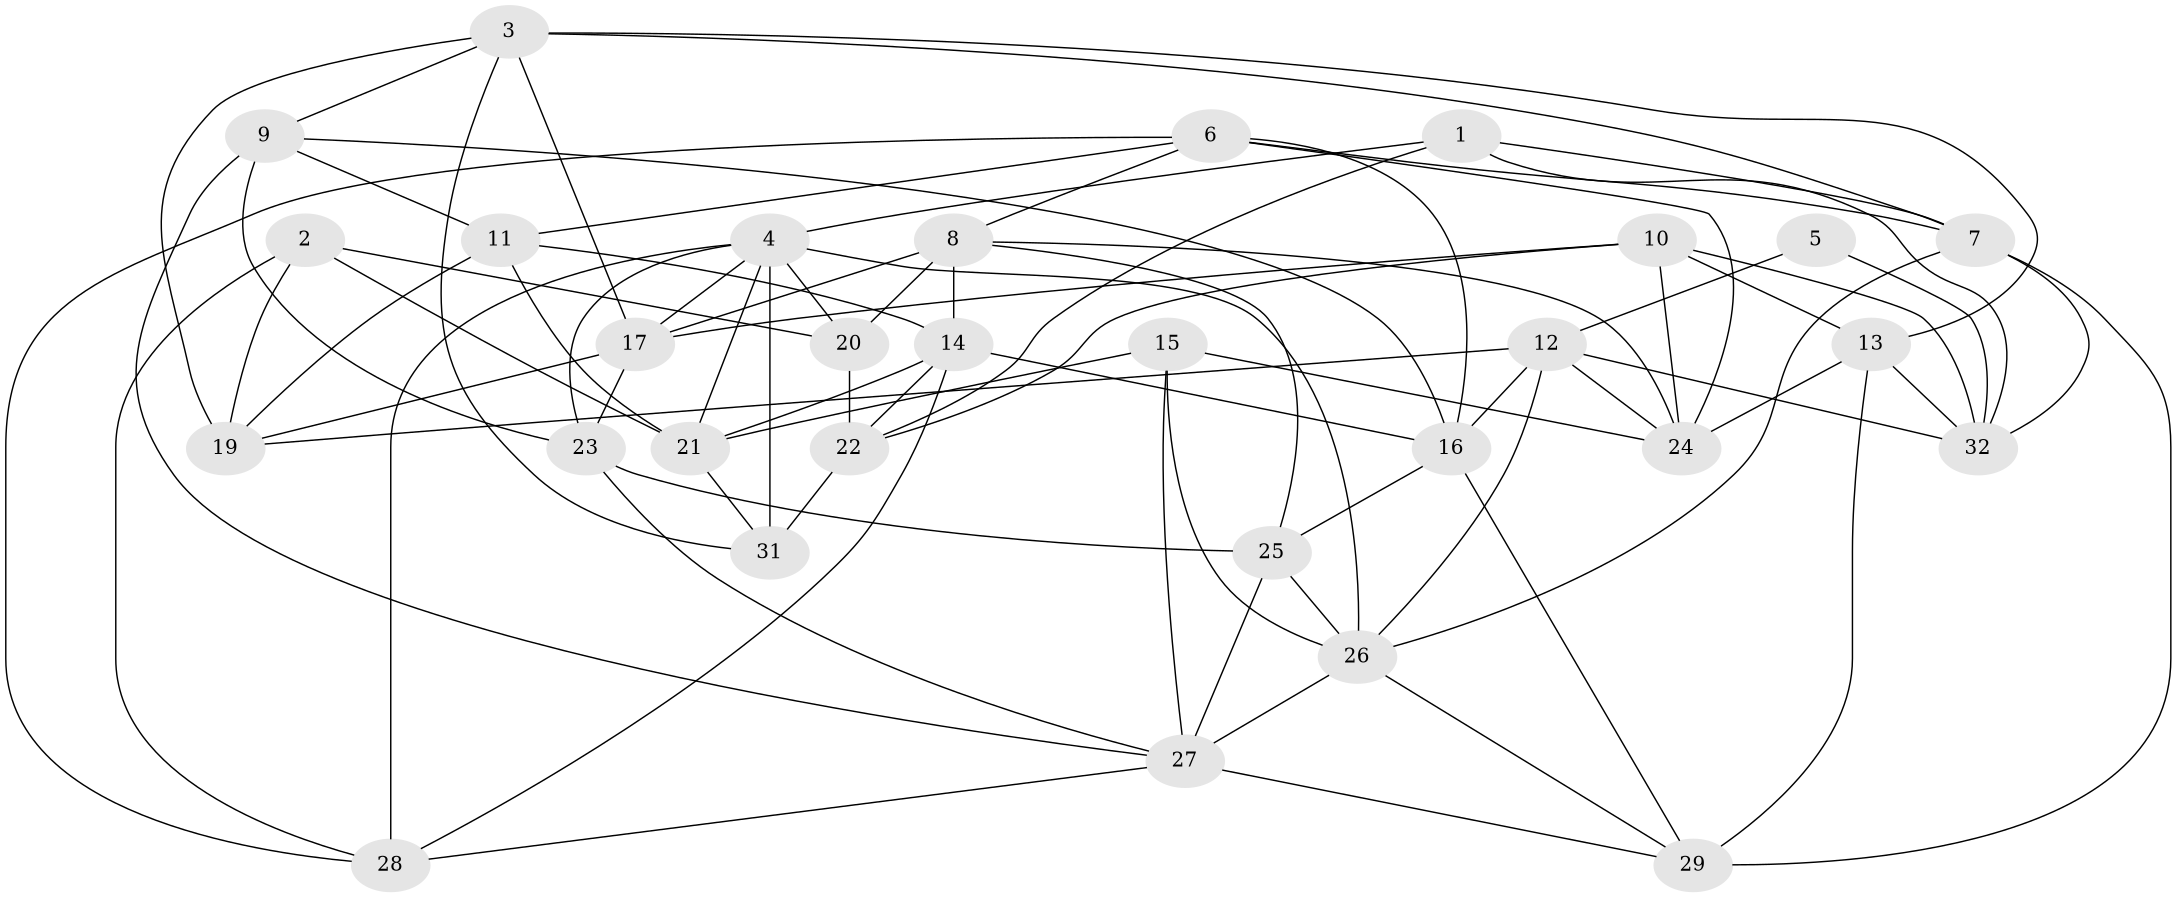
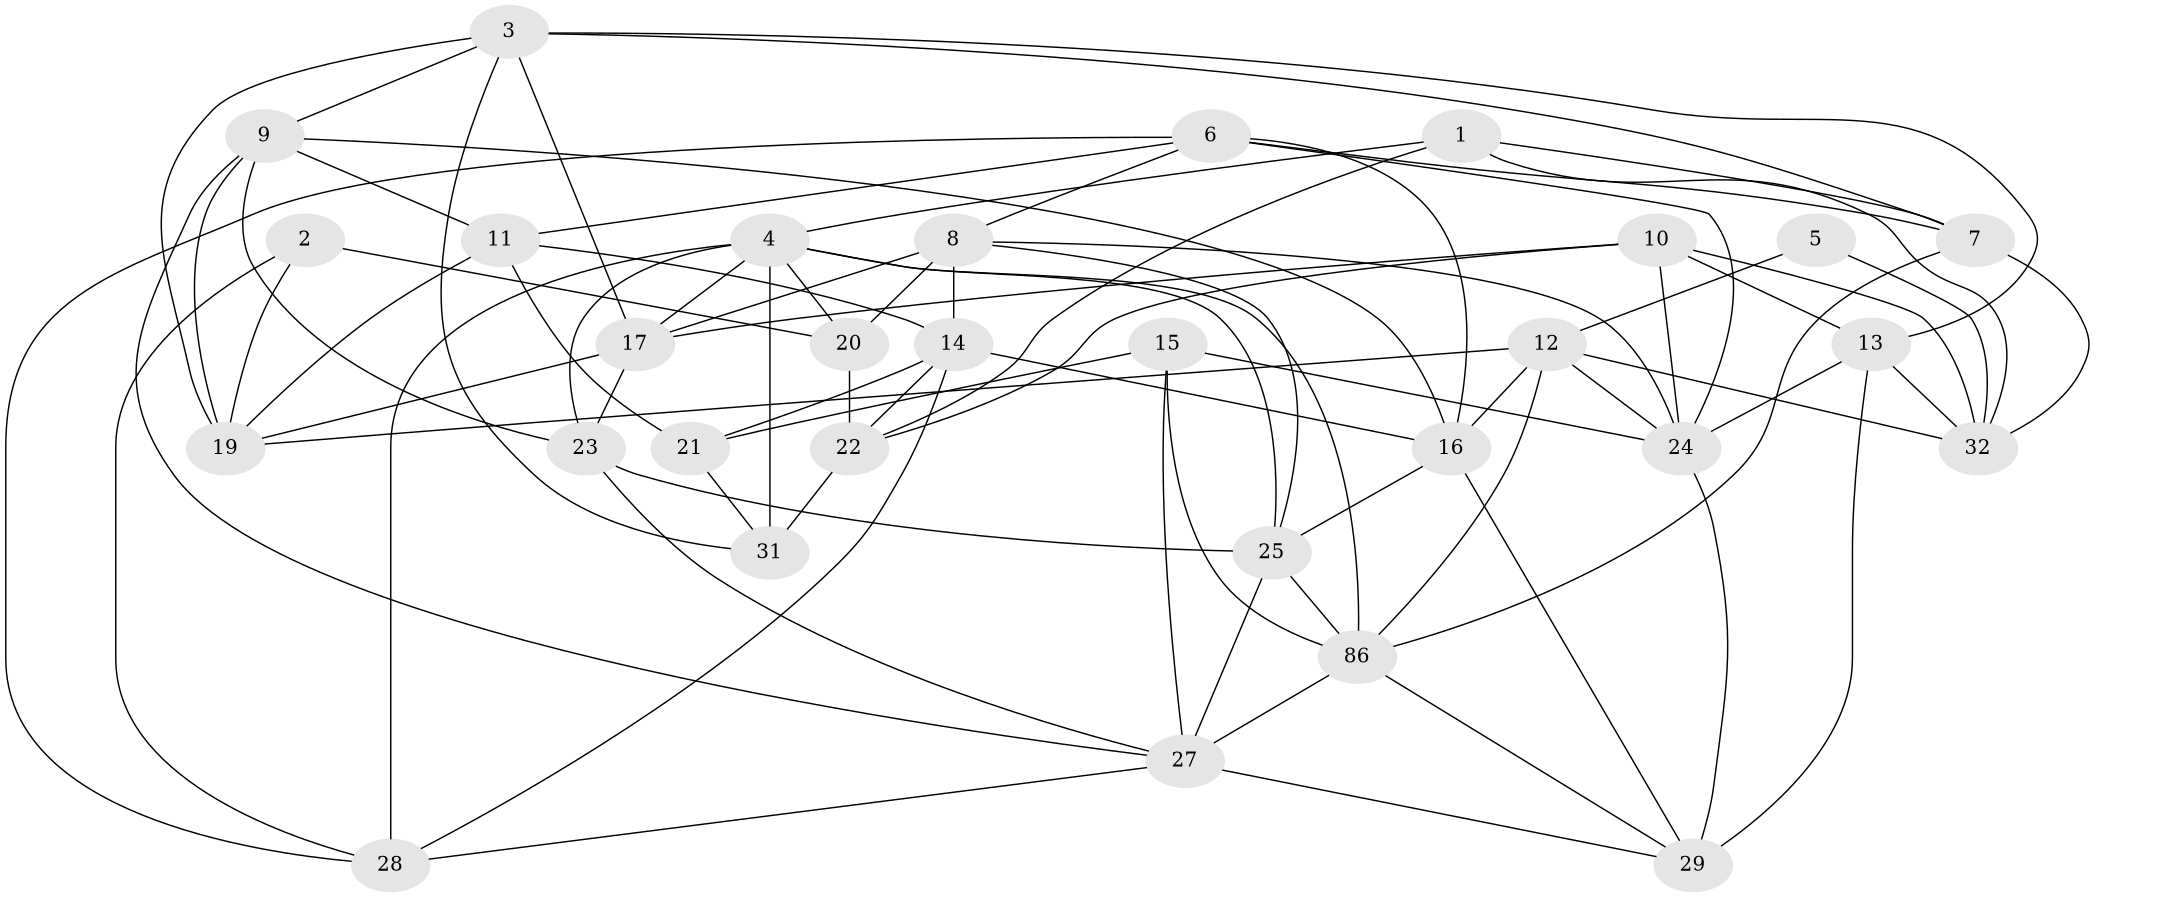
edge "9" -- "19": added
edge "4" -- "21": now "4" -- "25"
edge "2" -- "21": removed
node "26": label "26" -> "86"
edge "7" -- "29": now "24" -- "29"
